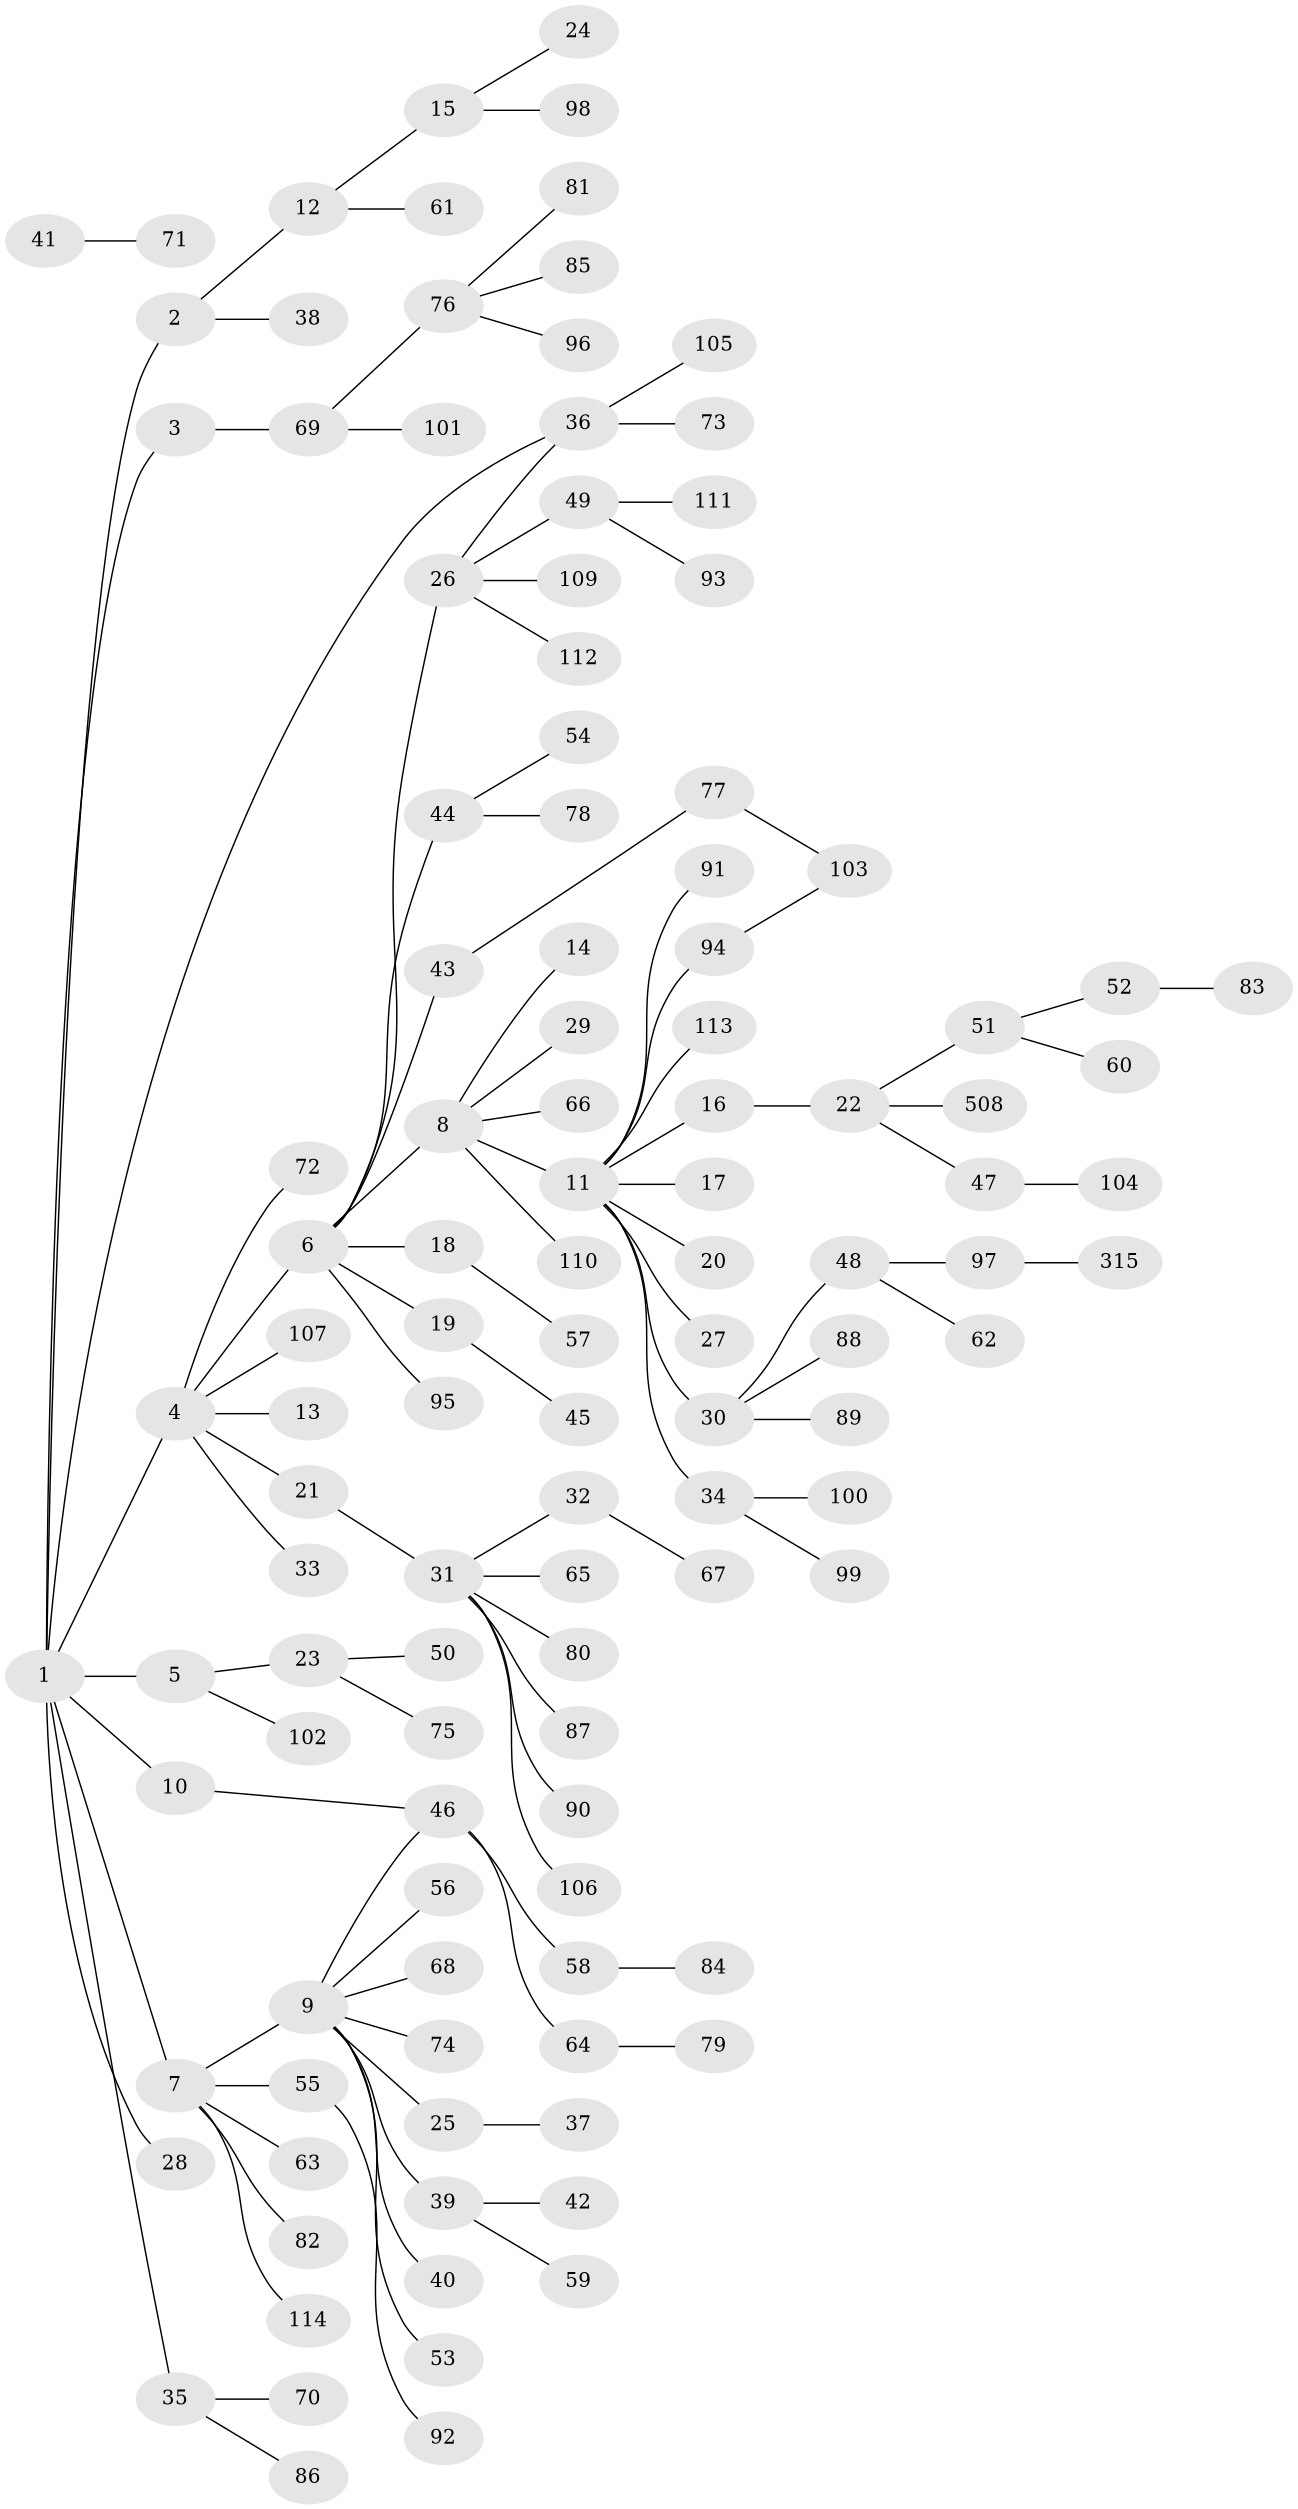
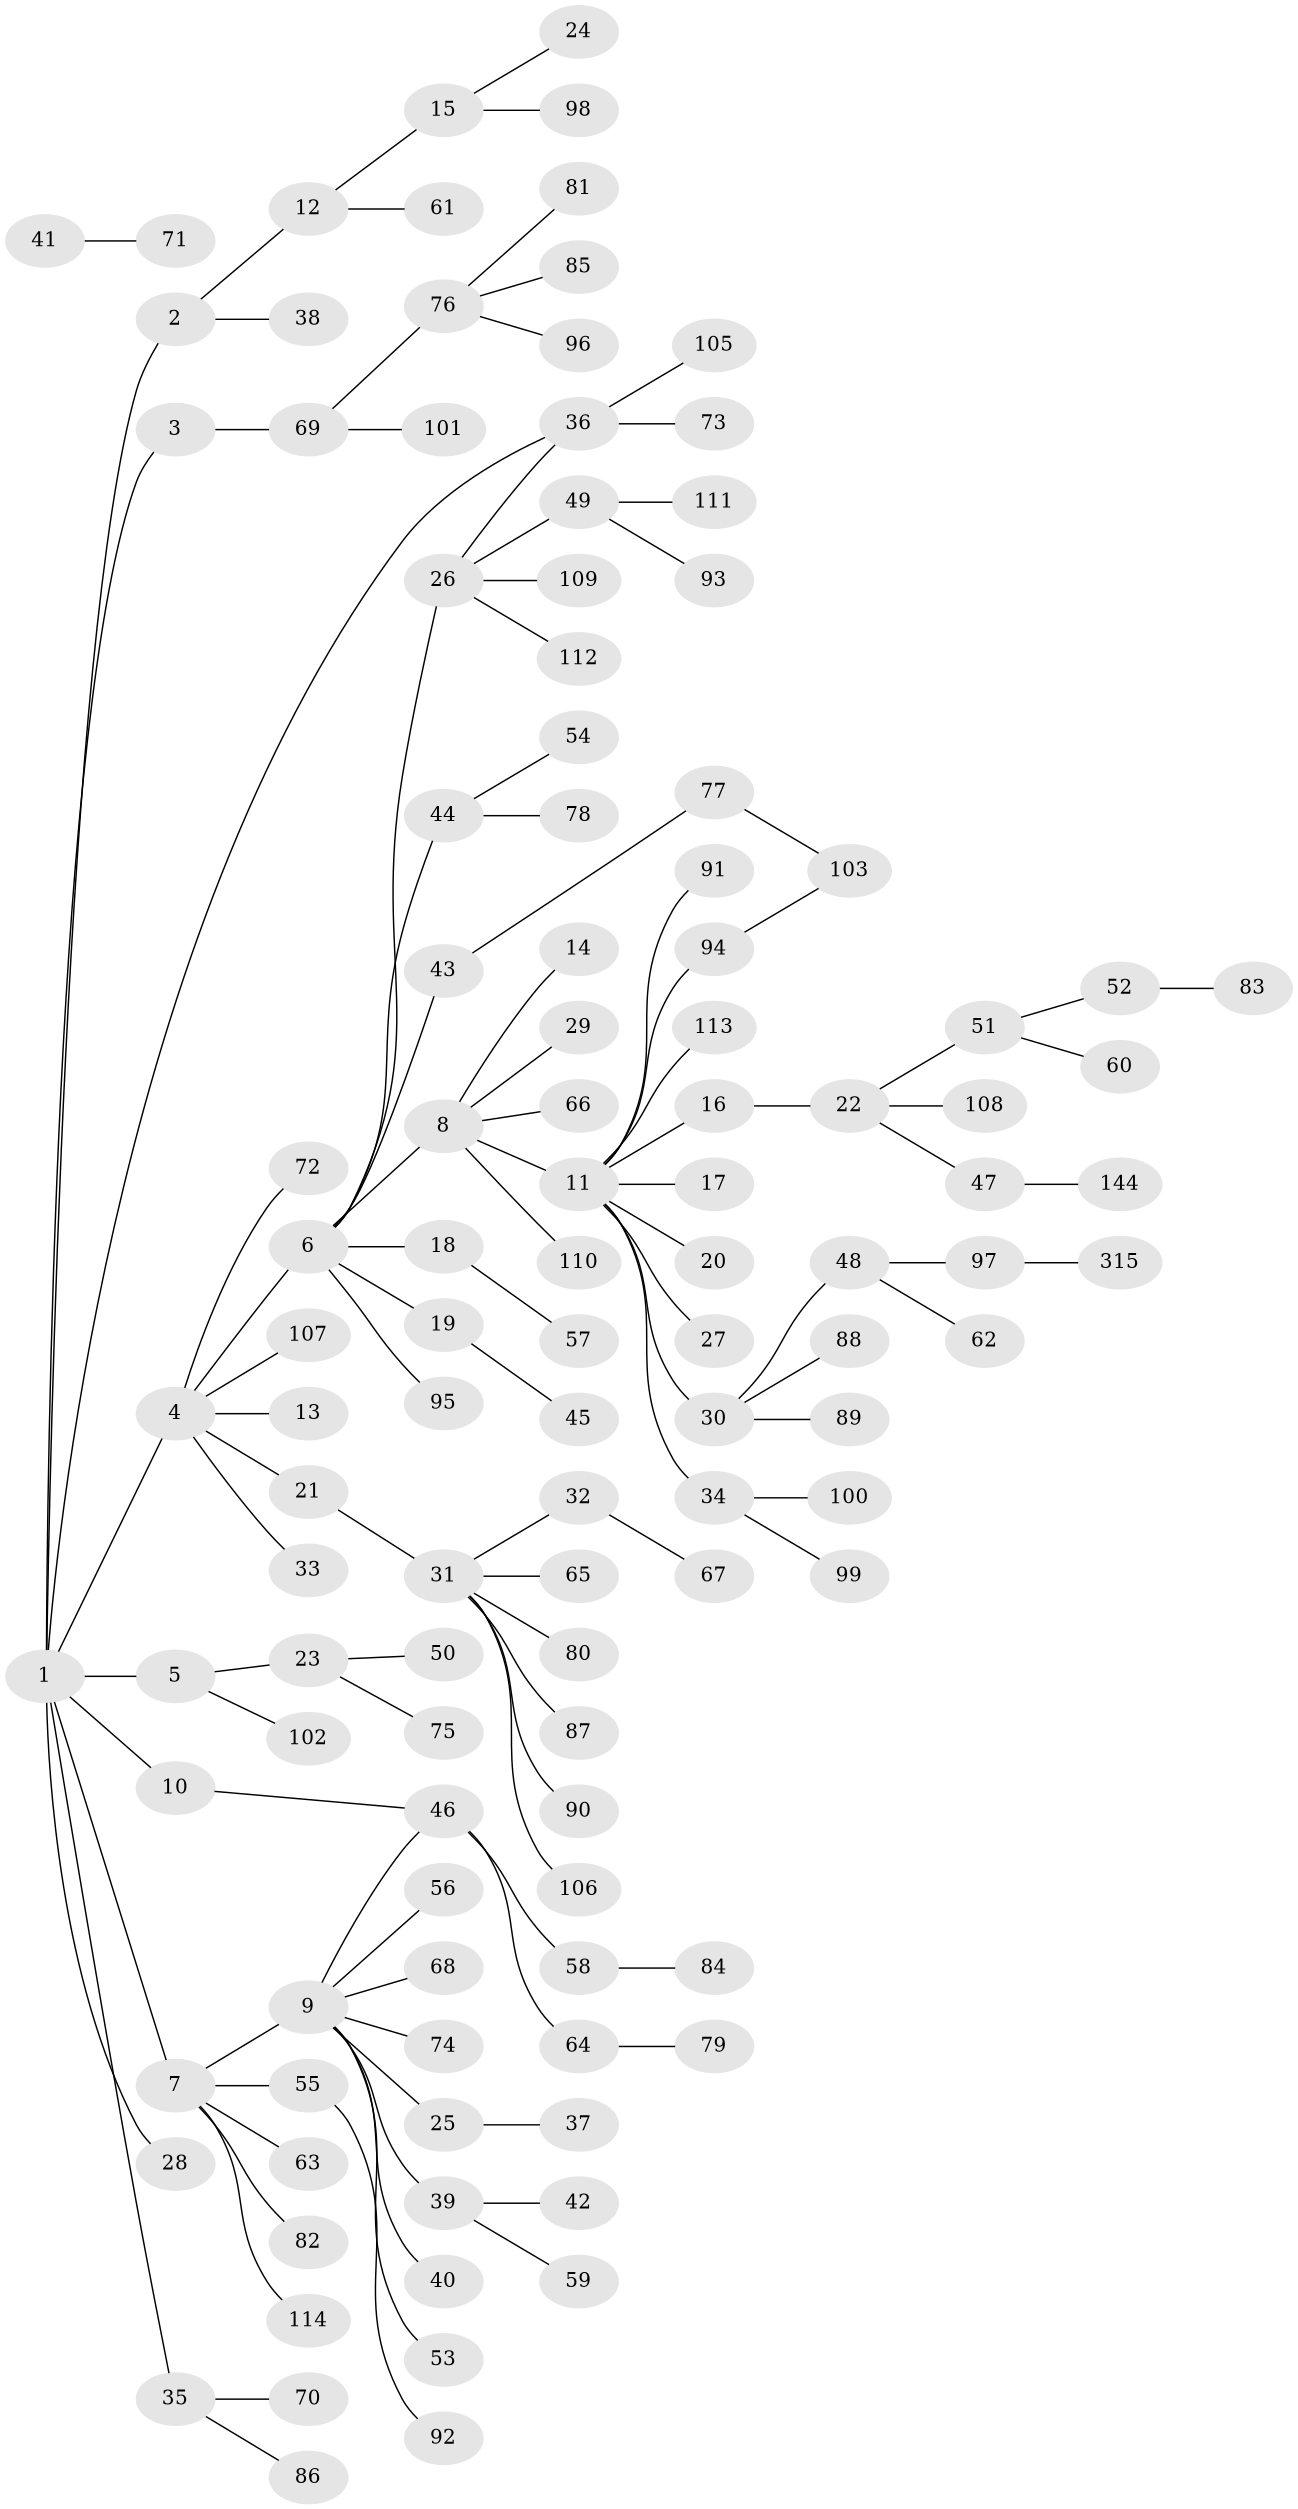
node "508": label "508" -> "108"
node "104": label "104" -> "144"
